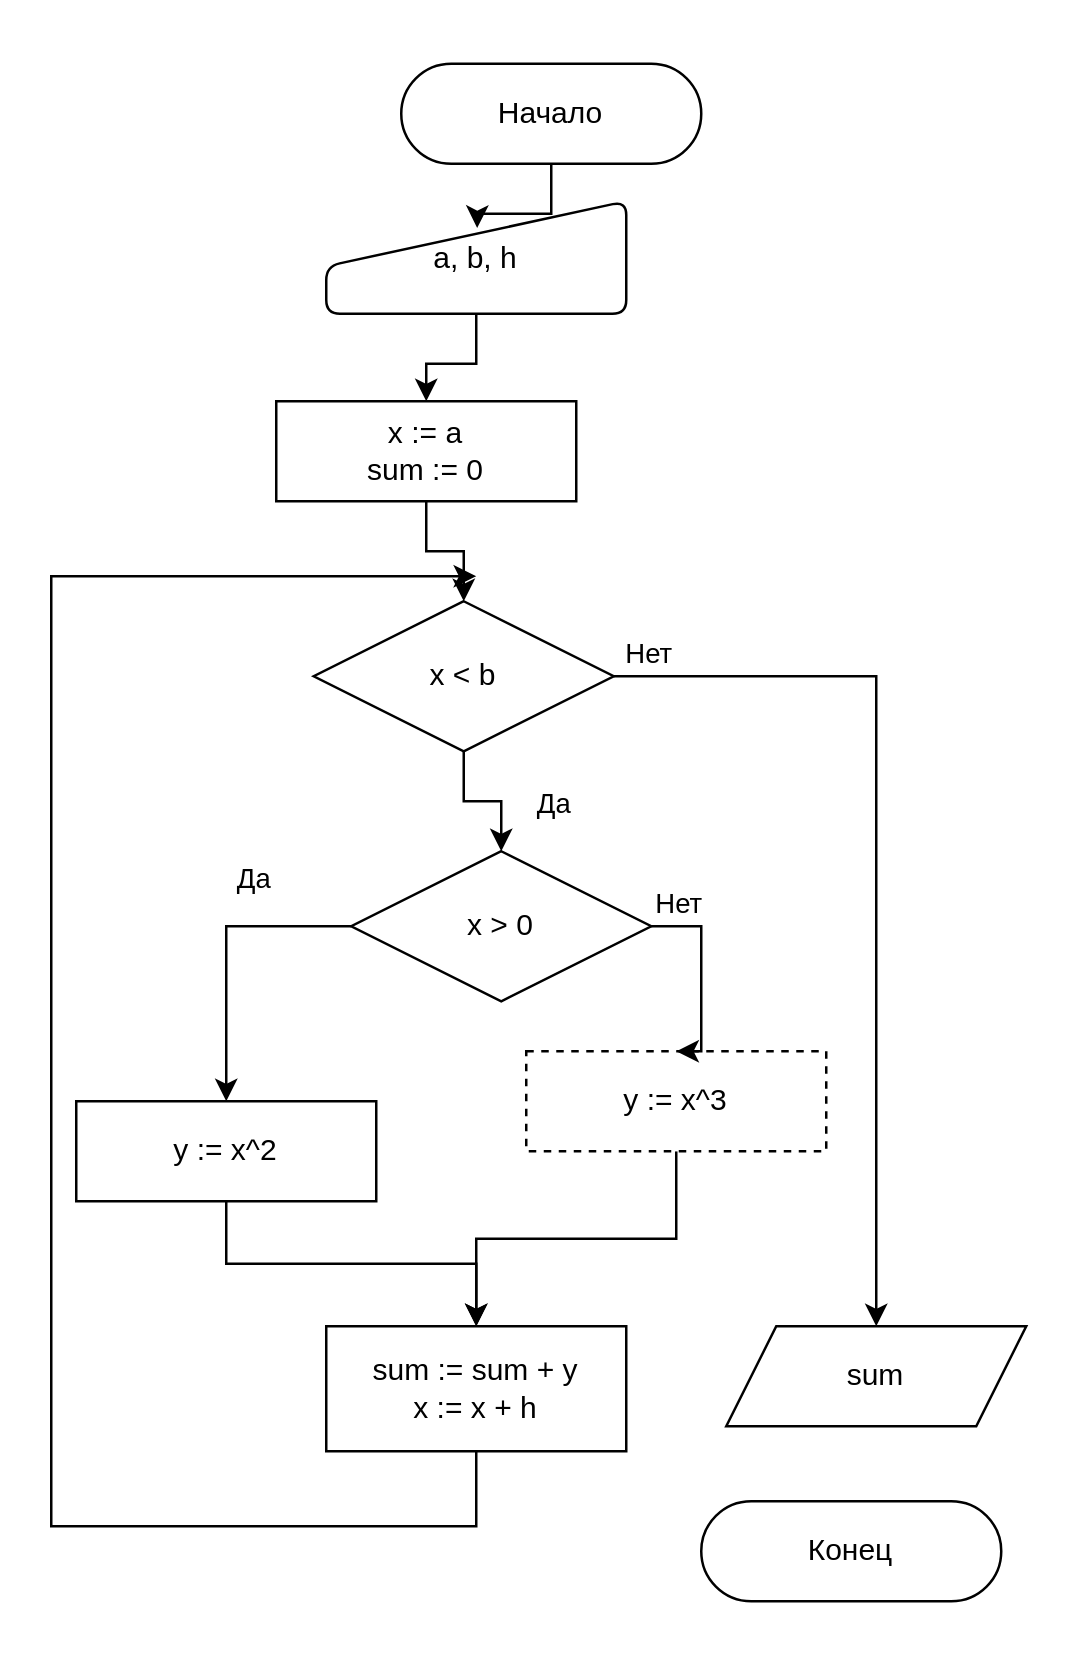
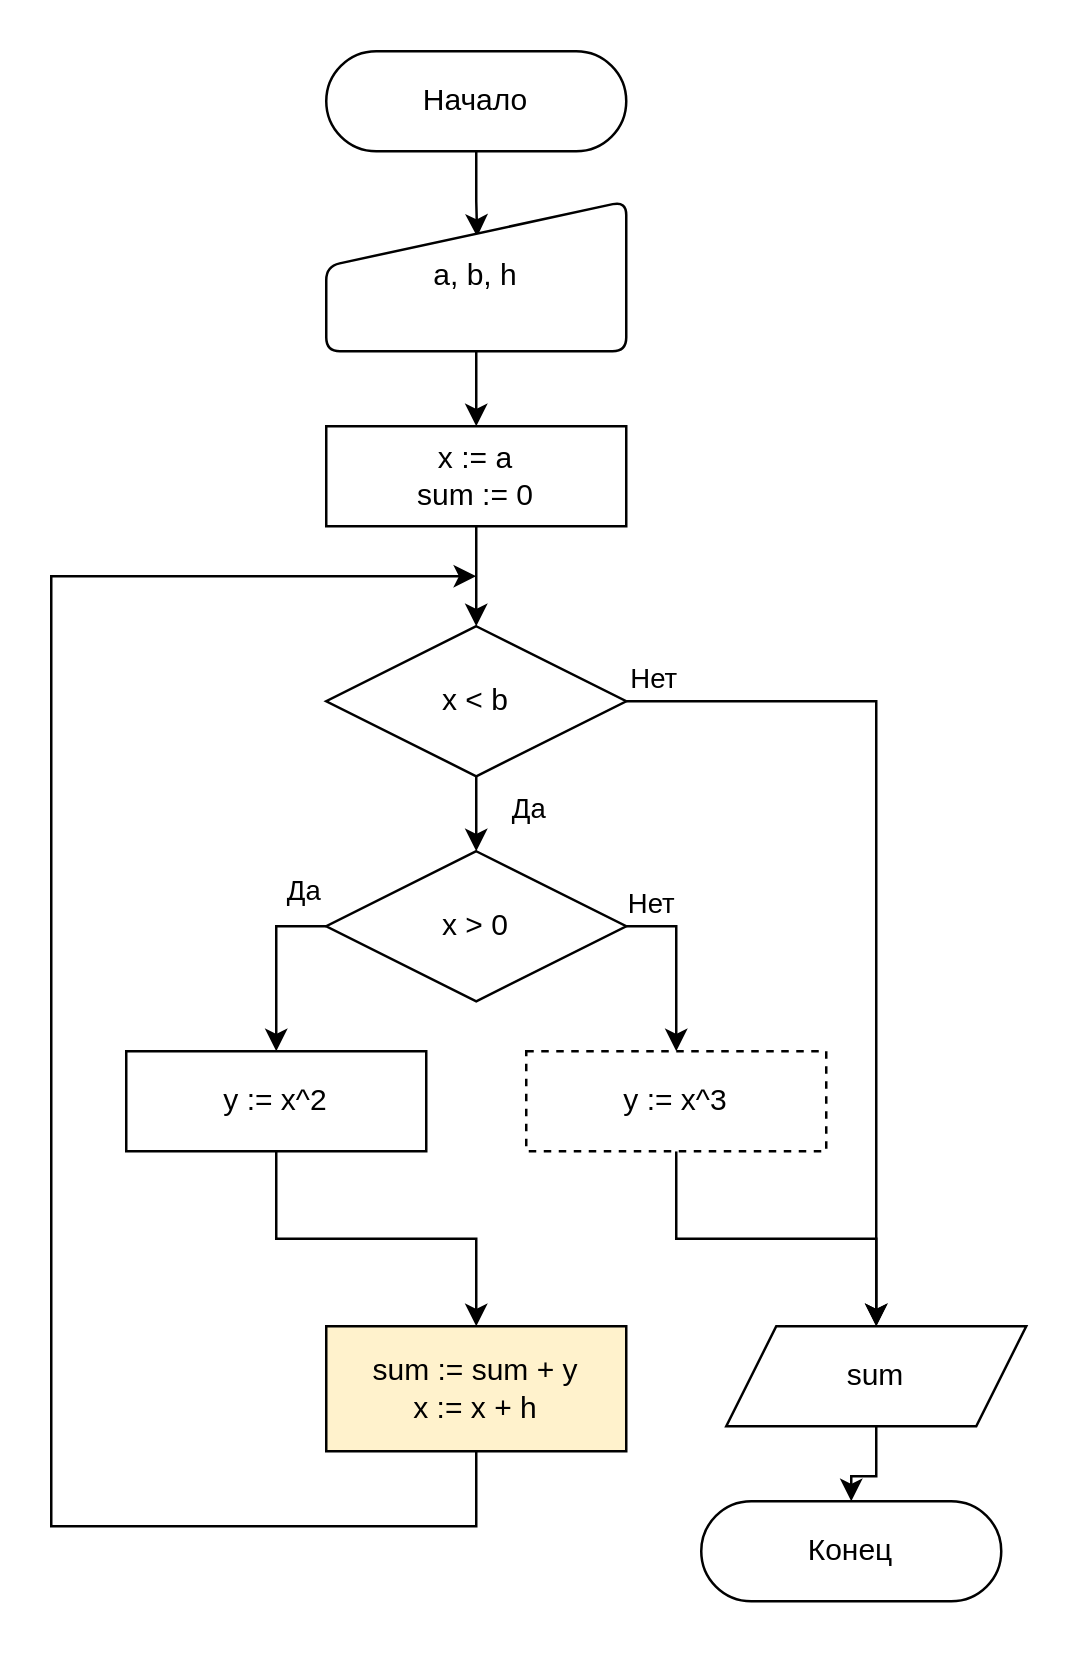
node "Начало": moved (551, 114) -> (476, 101)
node "a, b, h": size 300x113 -> 300x150
node "x := a sum := 0": moved (426, 451) -> (476, 476)
node "x < b": moved (464, 676) -> (476, 701)
node "x > 0": moved (501, 926) -> (476, 926)
node "y := x^2": moved (226, 1151) -> (276, 1101)
edge "y := x^3" -> "sum := sum + y x := x + h": now "y := x^3" -> "sum"
node "sum := sum + y x := x + h": fillcolor #ffffff -> #fff2cc
edge "sum" -> "Конец": added
